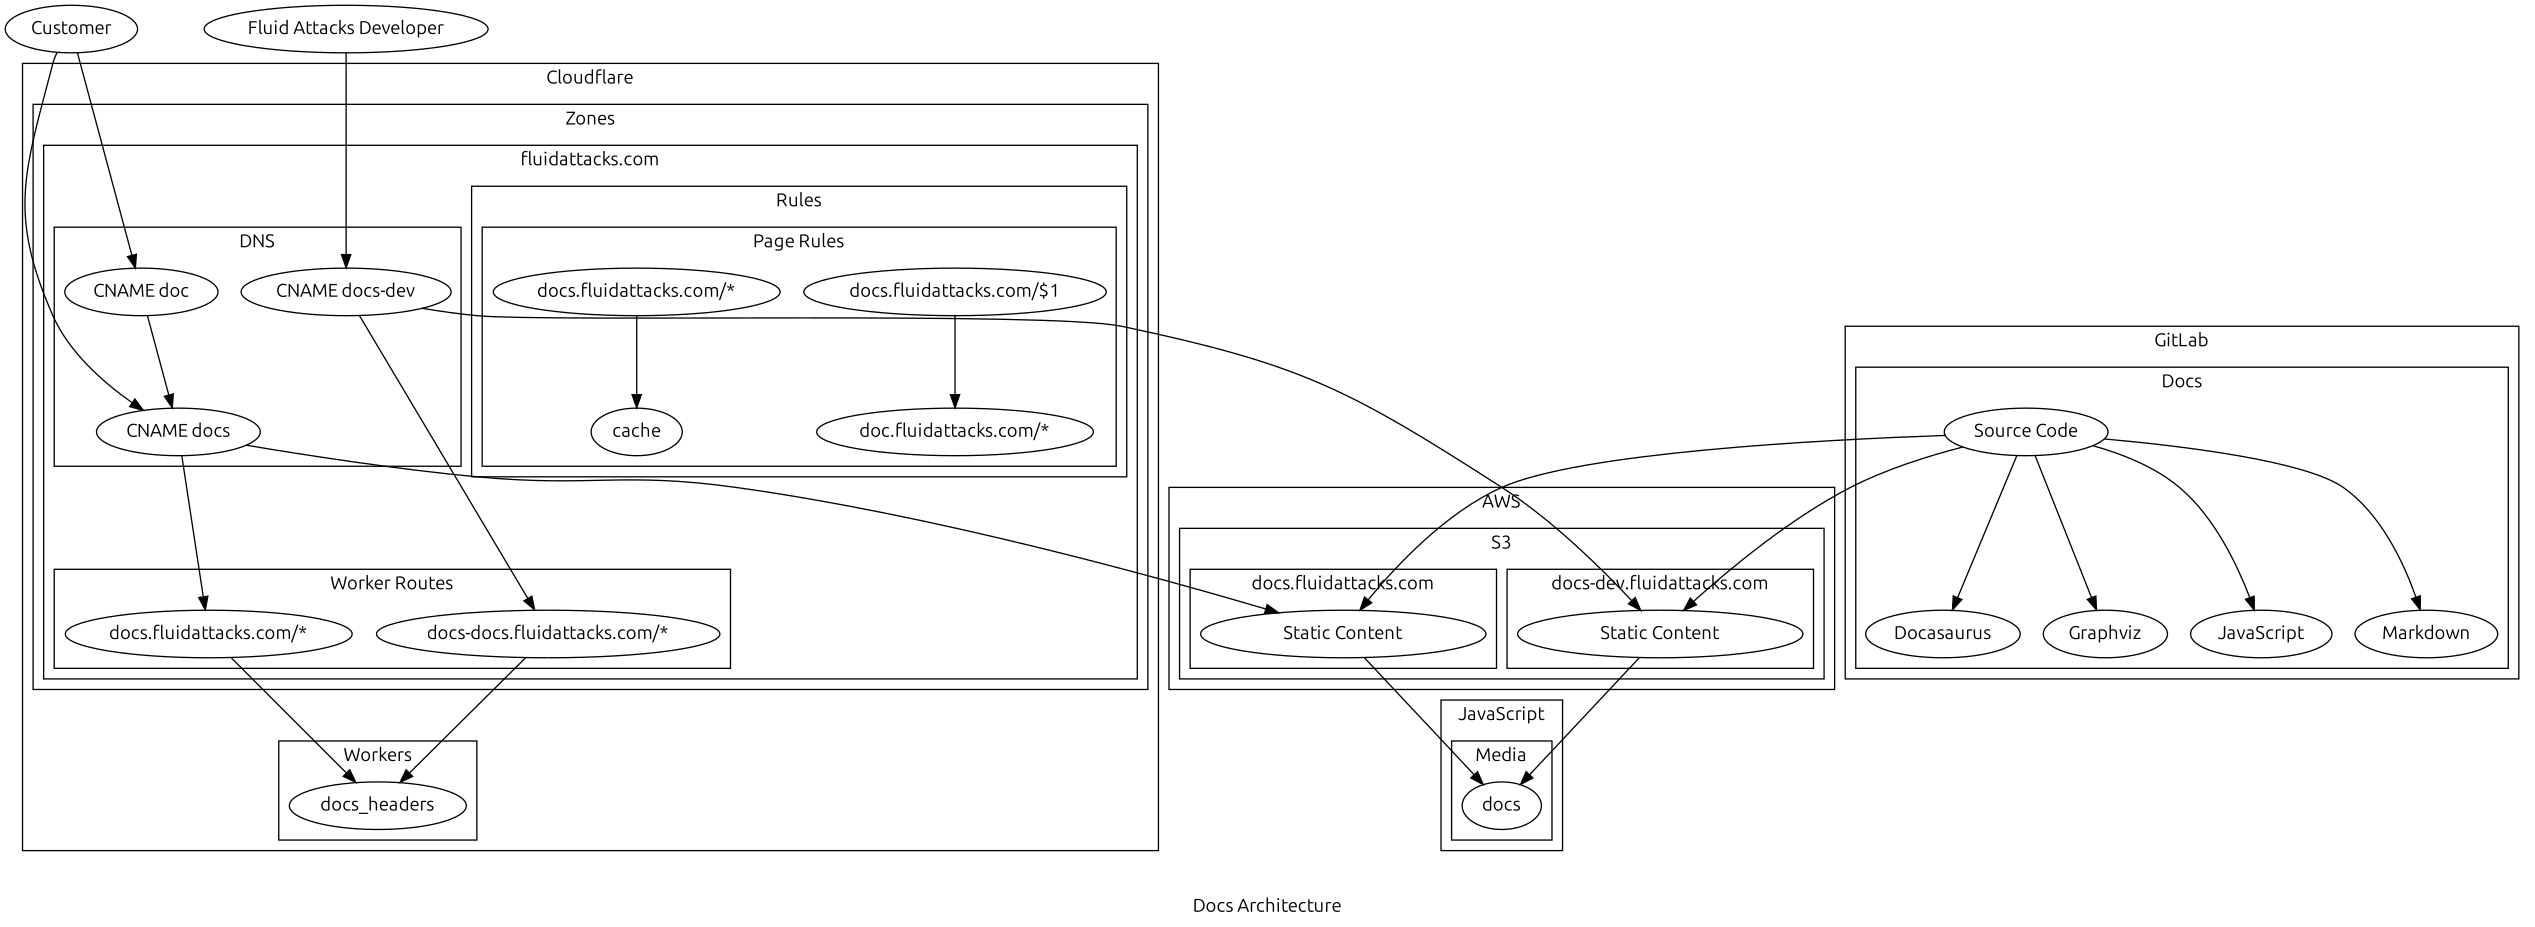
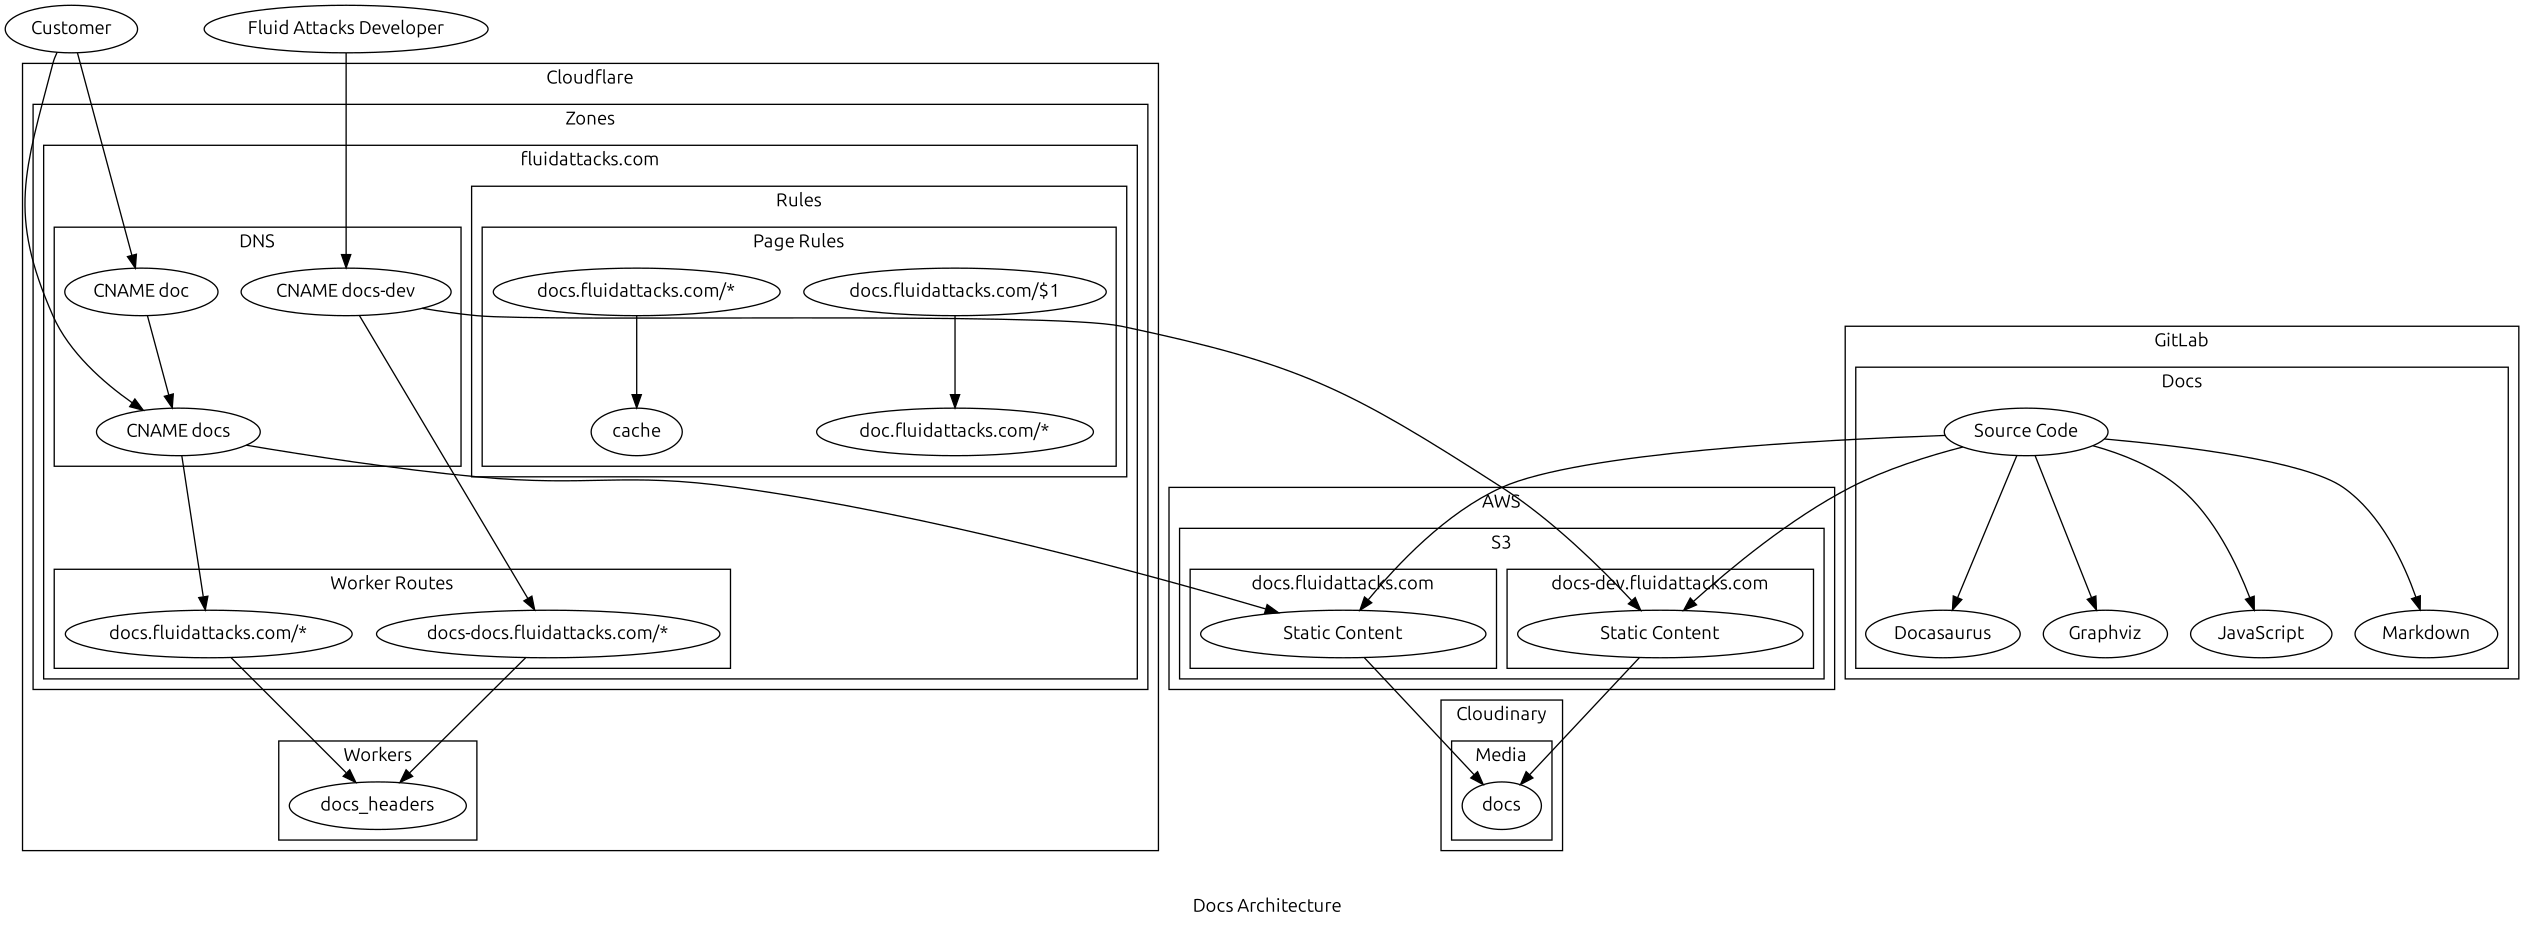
cluster "JavaScript": label "JavaScript" -> "Cloudinary"
